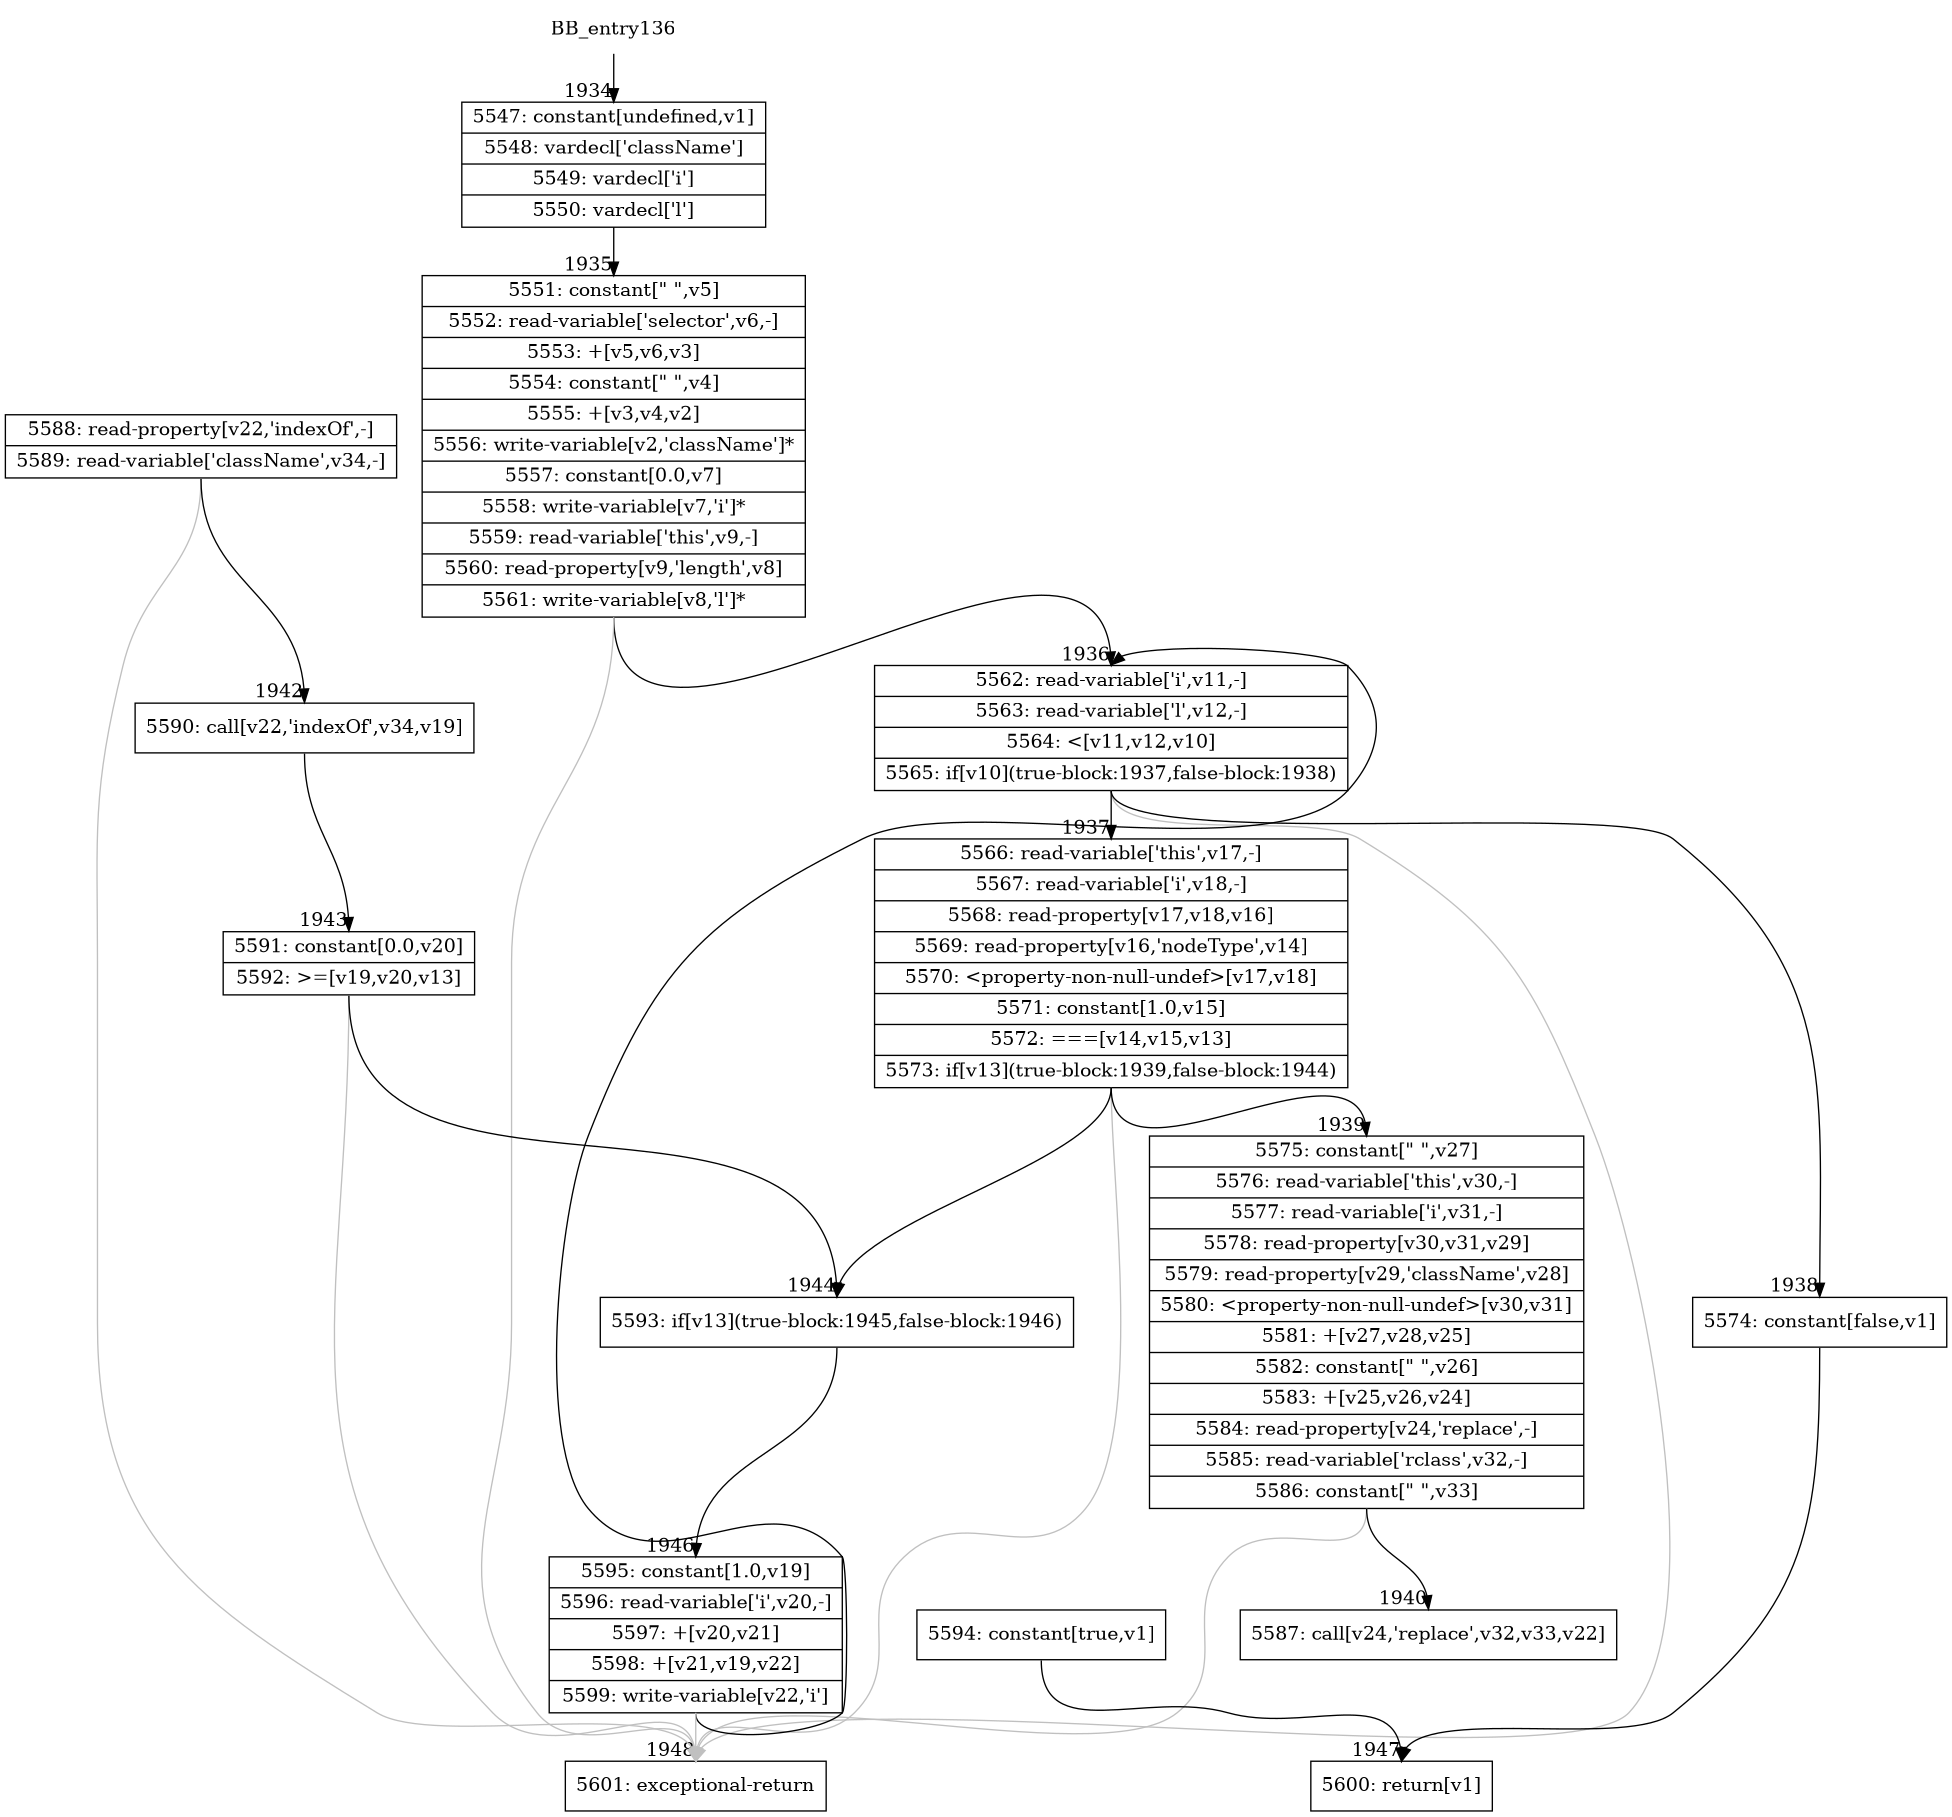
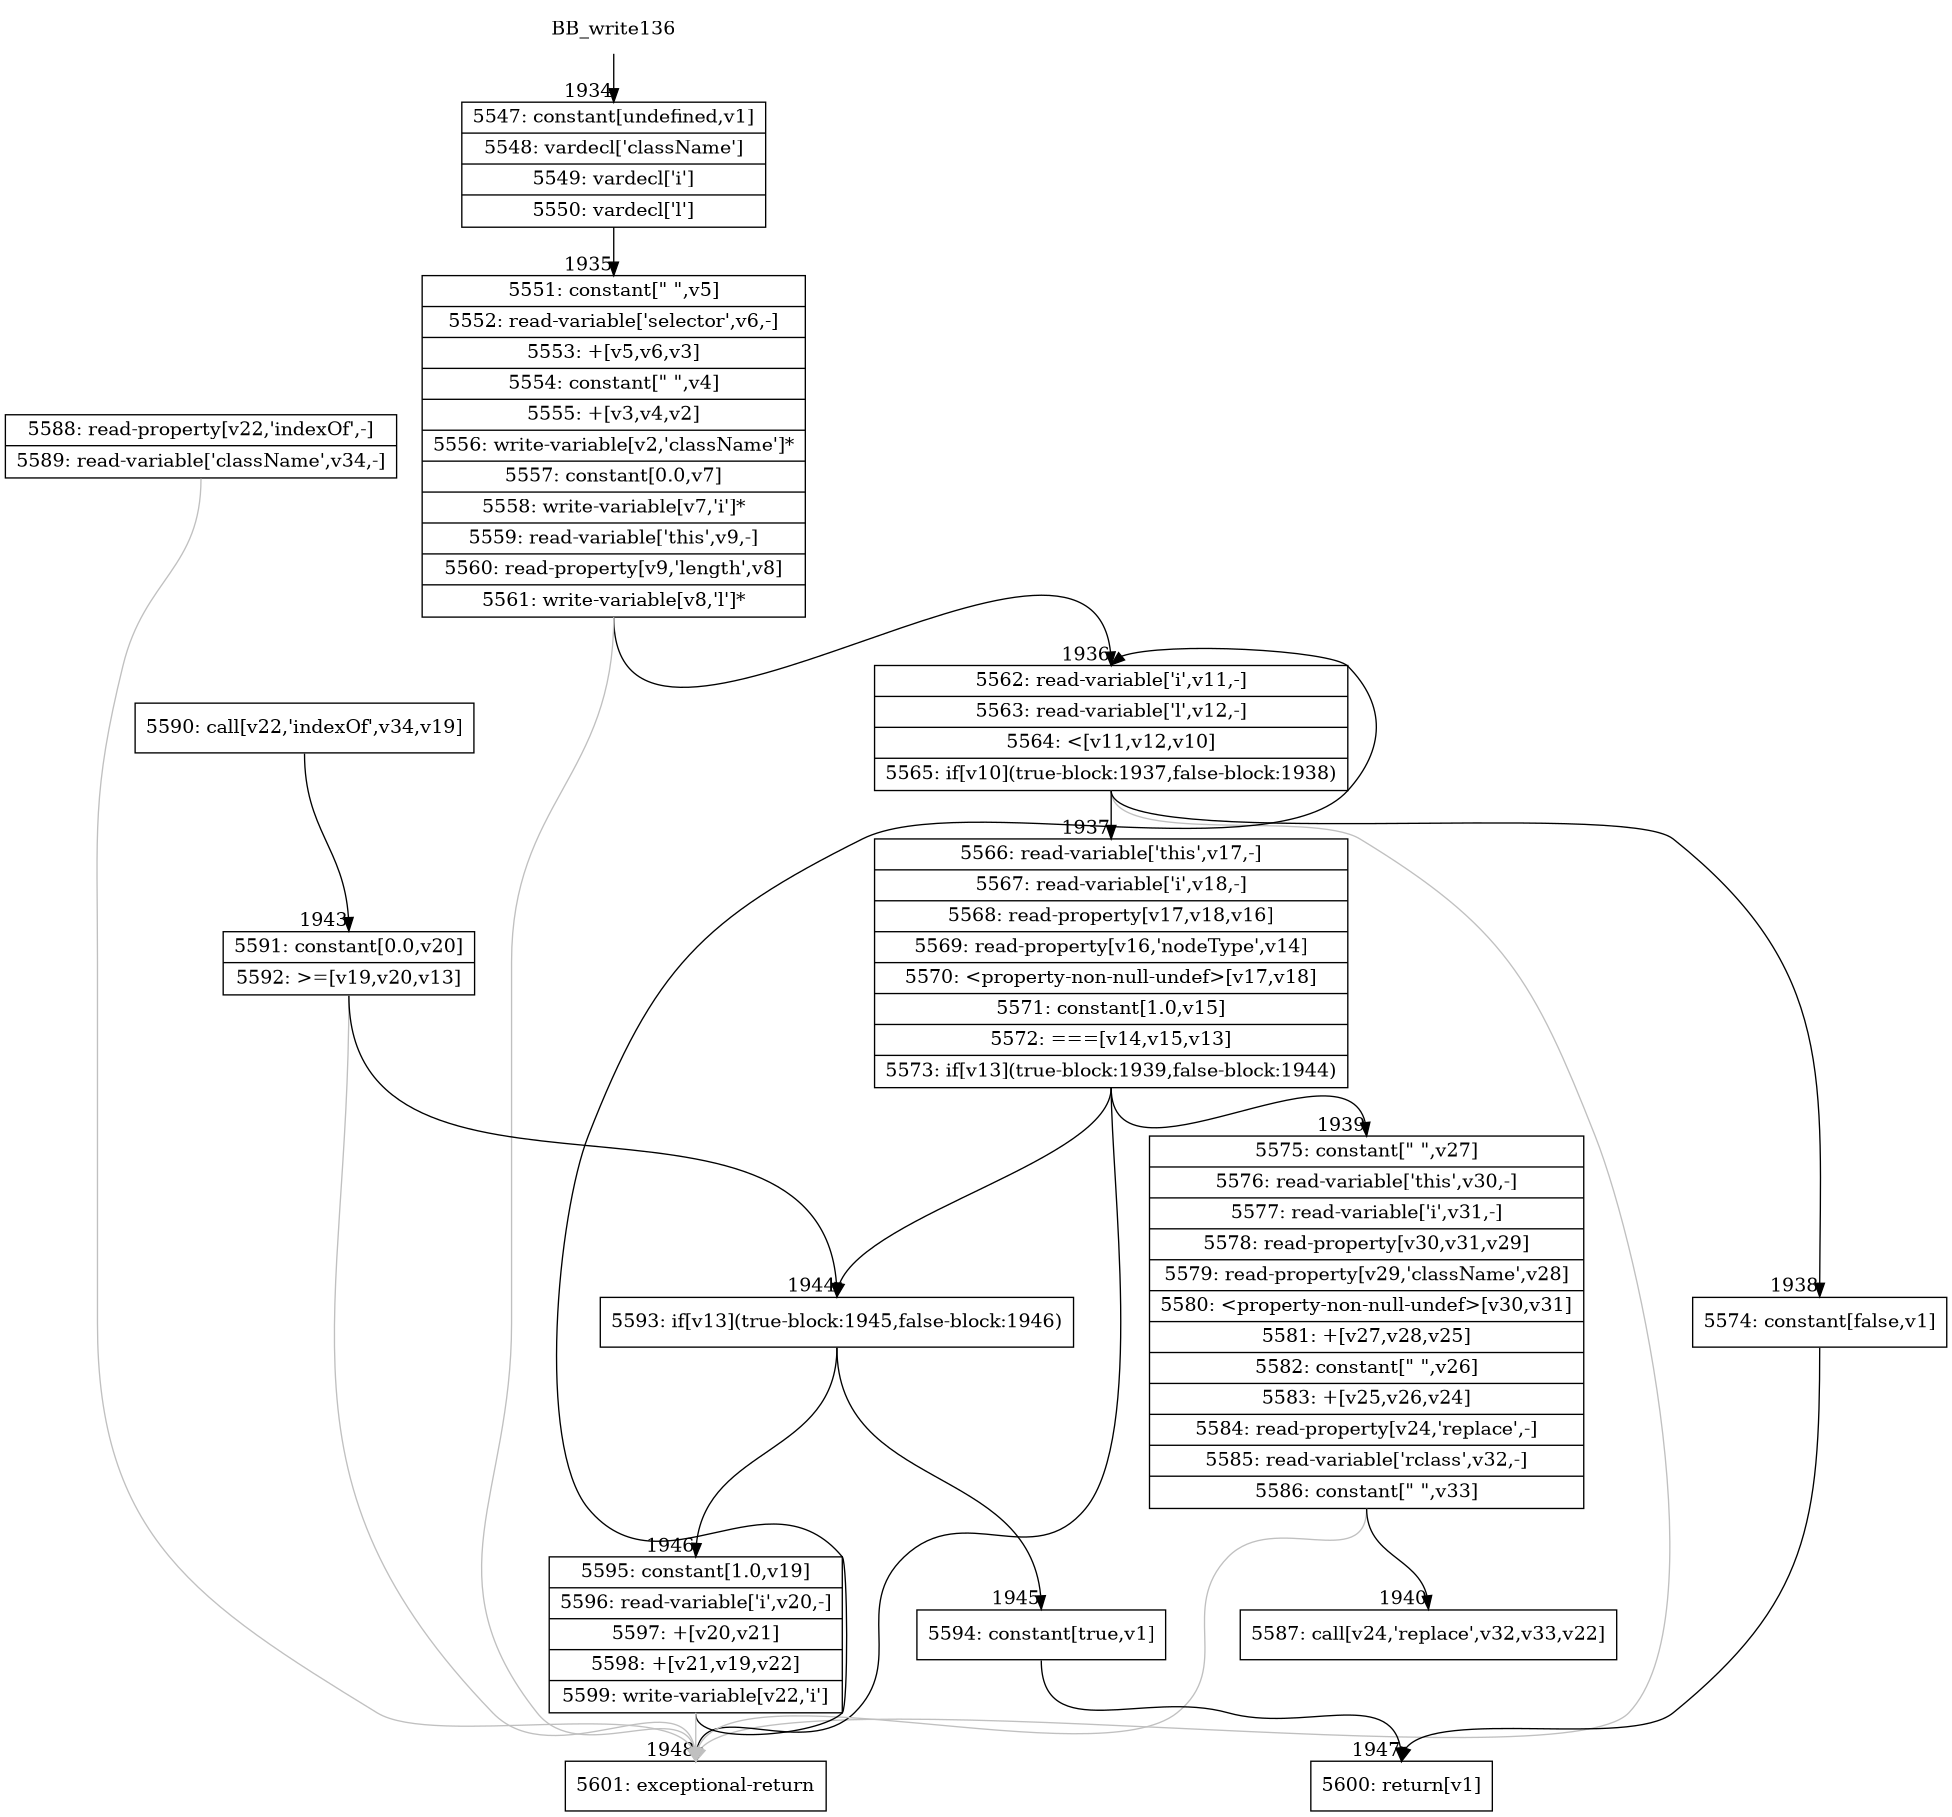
node "BB_entry136": label "BB_entry136" -> "BB_write136"
edge "5588: read-property[v22,'indexOf',-]" -> "5590: call[v22,'indexOf',v34,v19]": removed
edge "5593: if[v13](true-block:1945,false-block:1946)" -> "5594: constant[true,v1]": added
edge "5566: read-variable['this',v17,-]" -> "5601: exceptional-return": color gray -> black
